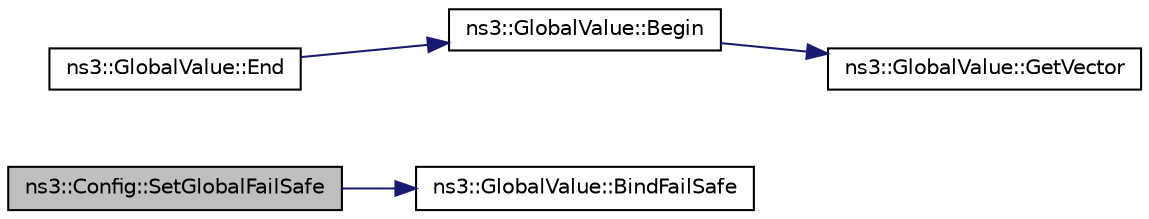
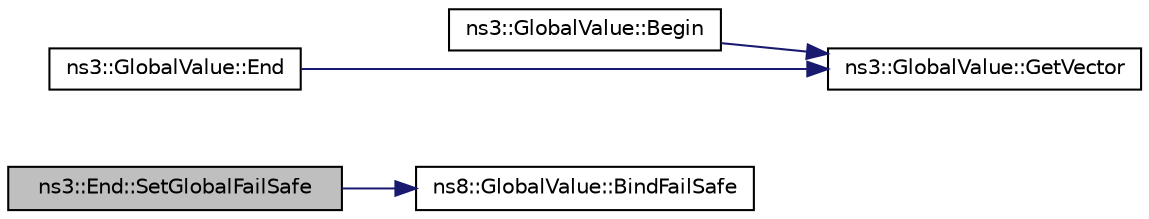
edge "ns3::GlobalValue::End" -> "ns3::GlobalValue::Begin": now "ns3::GlobalValue::End" -> "ns3::GlobalValue::GetVector"
node "ns3::Config::SetGlobalFailSafe": label "ns3::Config::SetGlobalFailSafe" -> "ns3::End::SetGlobalFailSafe"
node "ns3::GlobalValue::BindFailSafe": label "ns3::GlobalValue::BindFailSafe" -> "ns8::GlobalValue::BindFailSafe"
